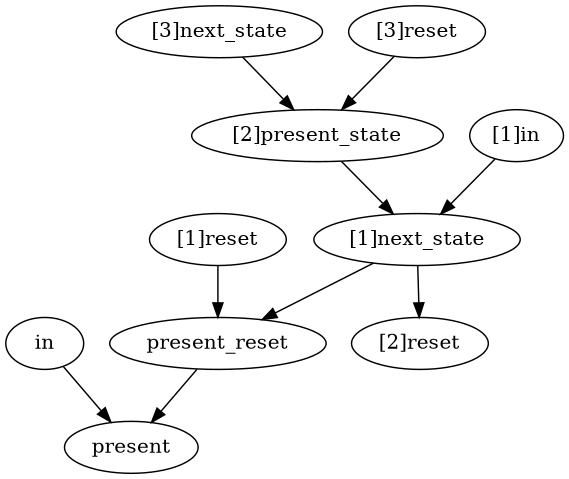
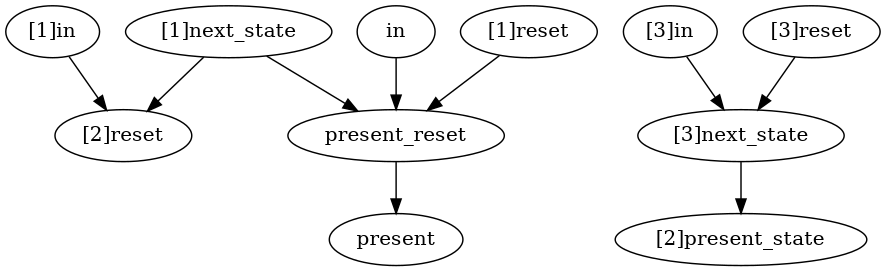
node "[3]in": added
edge "[3]reset" -> "[2]present_state": now "[3]reset" -> "[3]next_state"
edge "[1]in" -> "[1]next_state": now "[1]in" -> "[2]reset"
edge "[2]present_state" -> "[1]next_state": removed
edge "in" -> "present": now "in" -> "present_reset"
